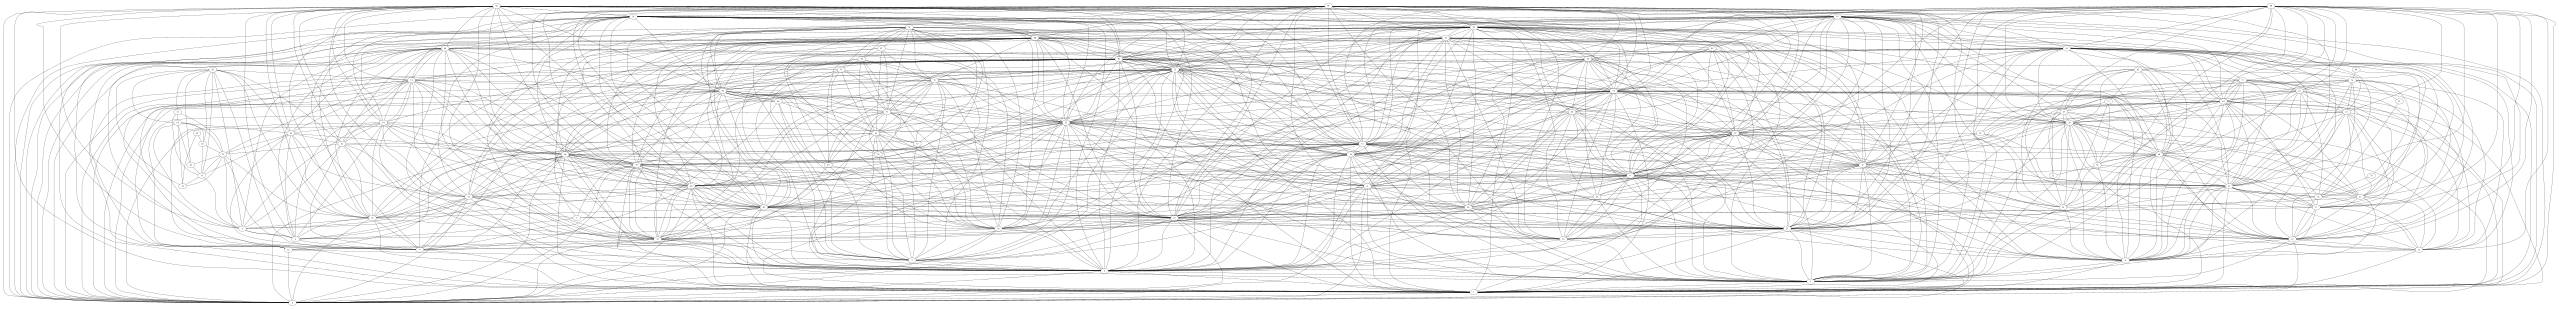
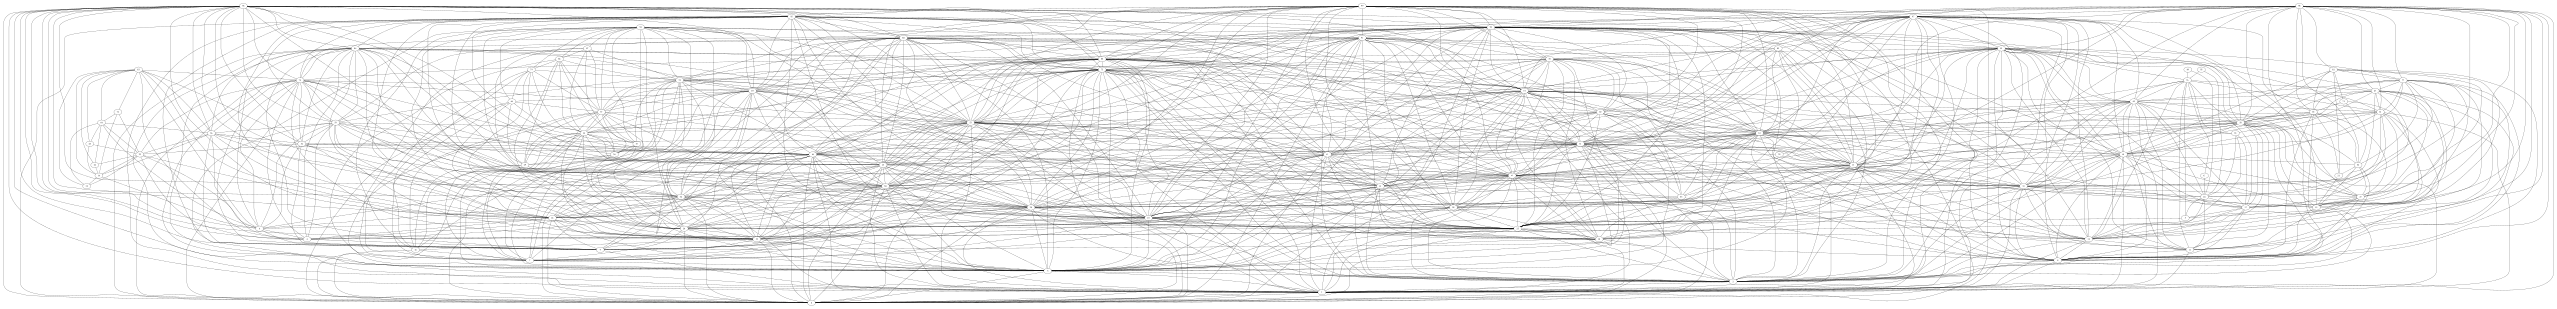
node "93": added
node "68": removed
edge "5" -> "54": now "39" -> "54"
